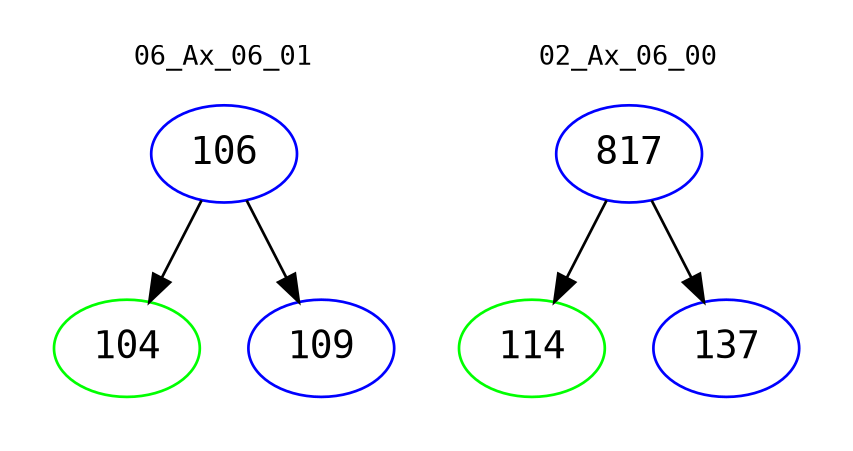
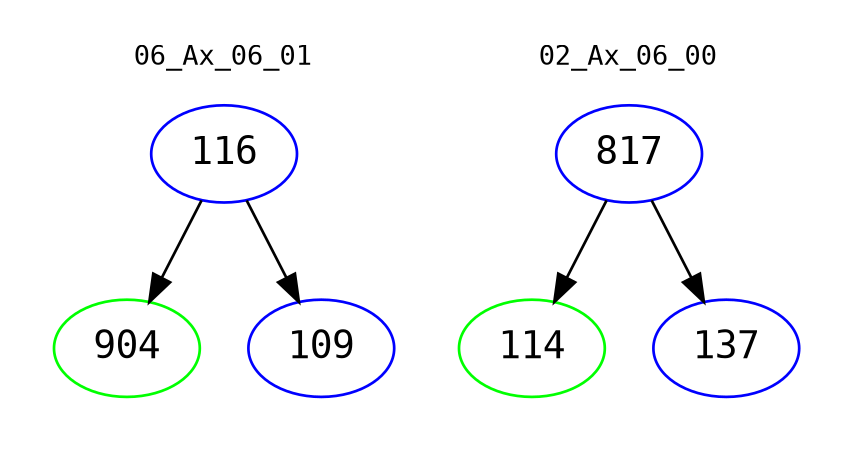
node "106": label "106" -> "116"
node "104": label "104" -> "904"
